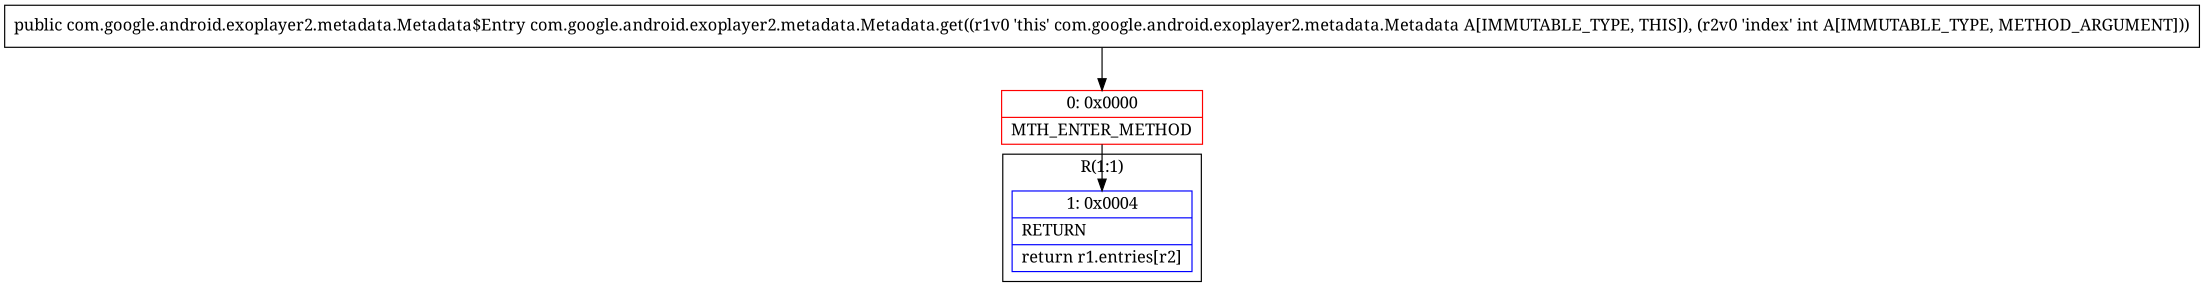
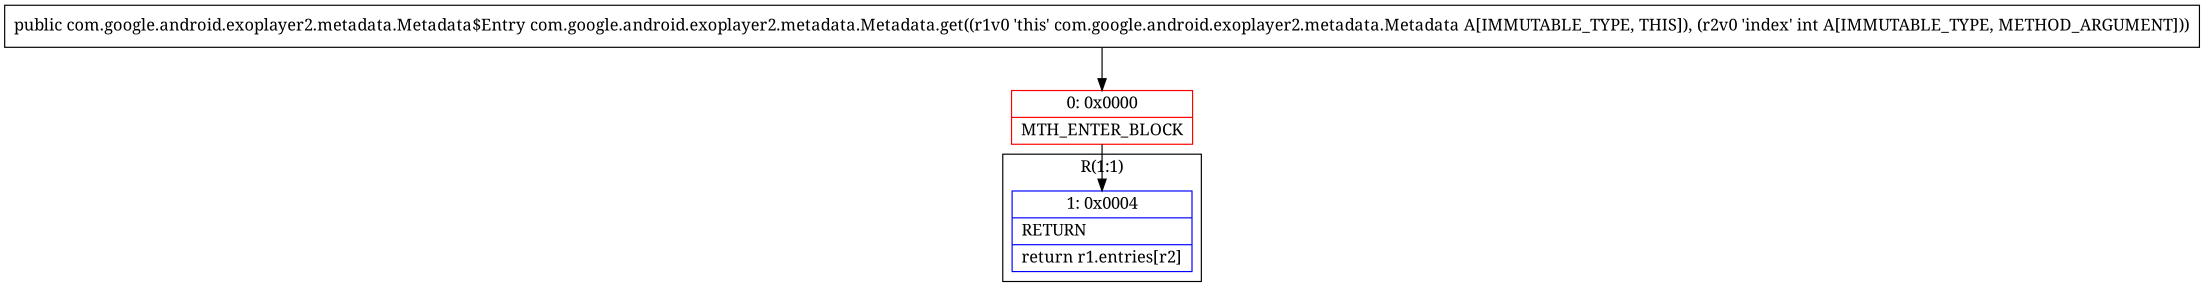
node "0: 0x0000": text "MTH_ENTER_METHOD" -> "MTH_ENTER_BLOCK"
